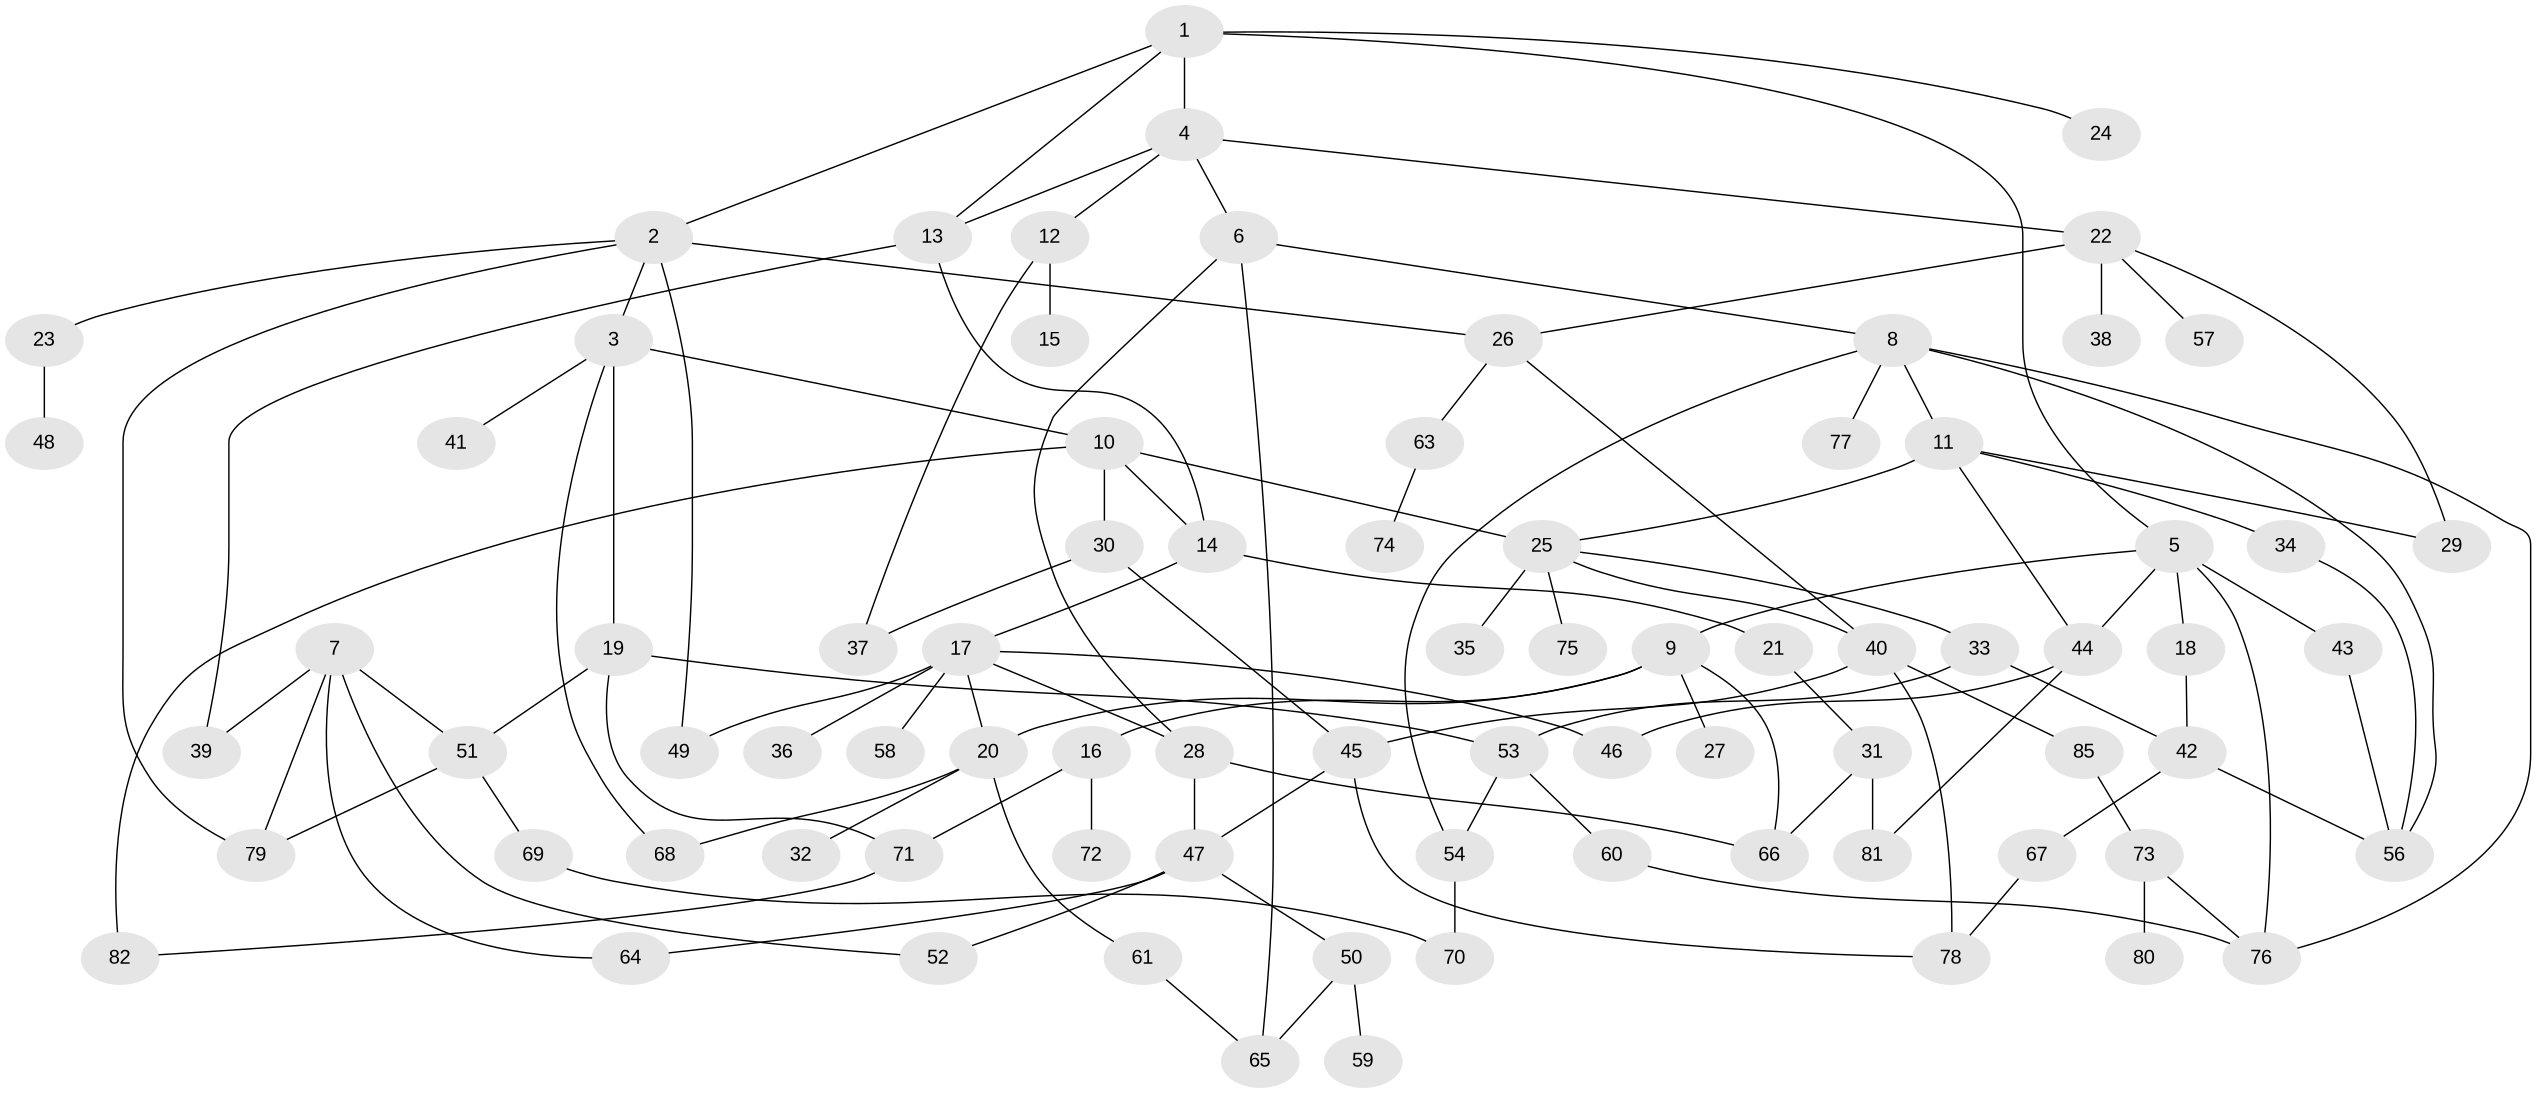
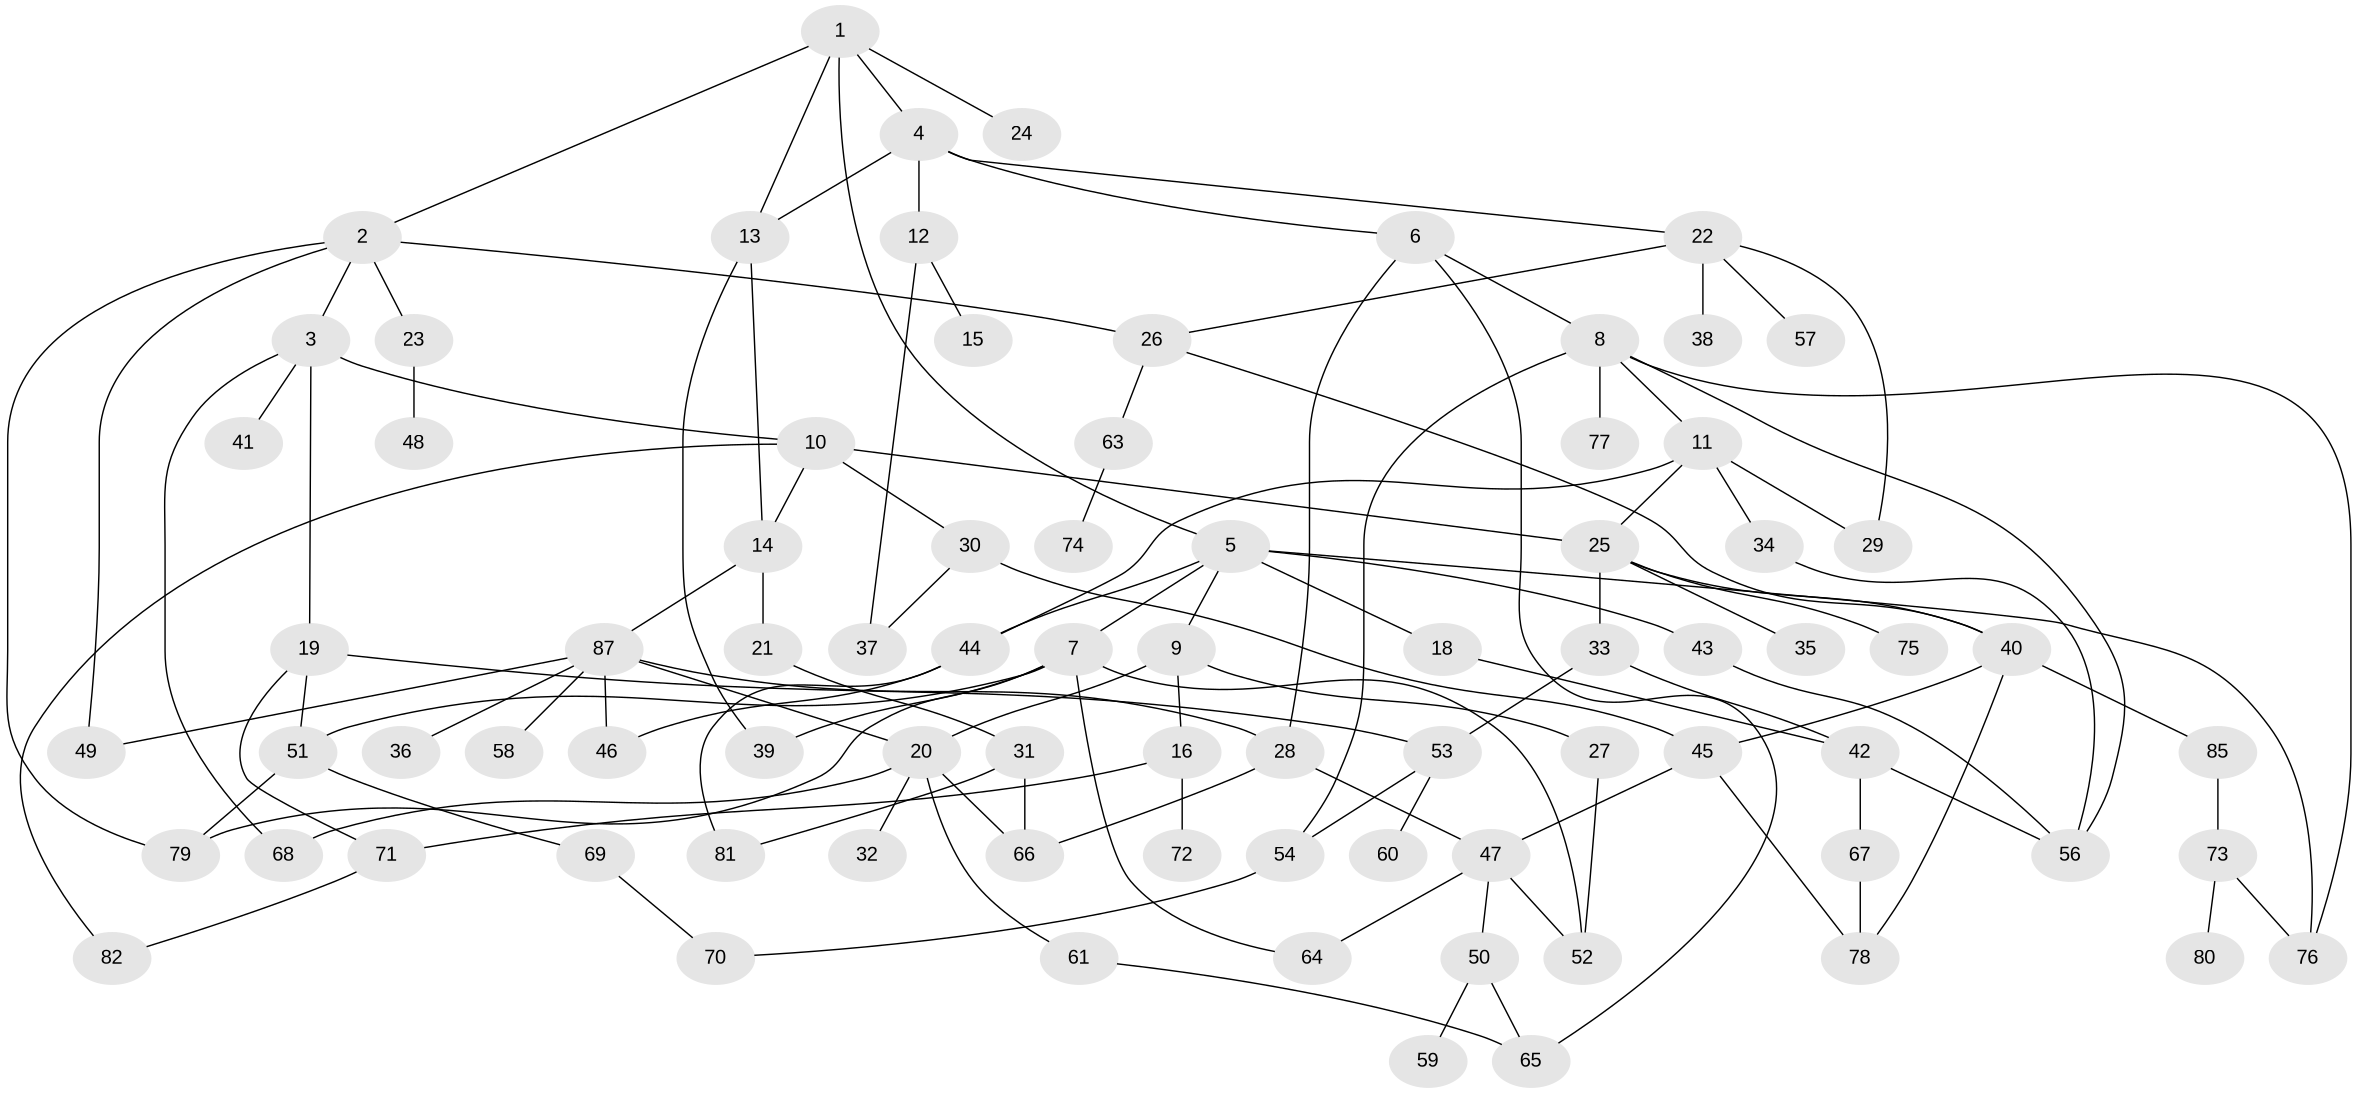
edge "5" -- "7": added
node "17": label "17" -> "87"
edge "9" -- "66": now "20" -- "66"
edge "27" -- "52": added
edge "60" -- "76": removed
